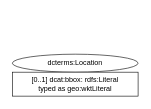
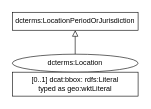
node "dcterms:LocationPeriodOrJurisdiction": added
edge "dcterms:Location" -> "dcterms:LocationPeriodOrJurisdiction": added
